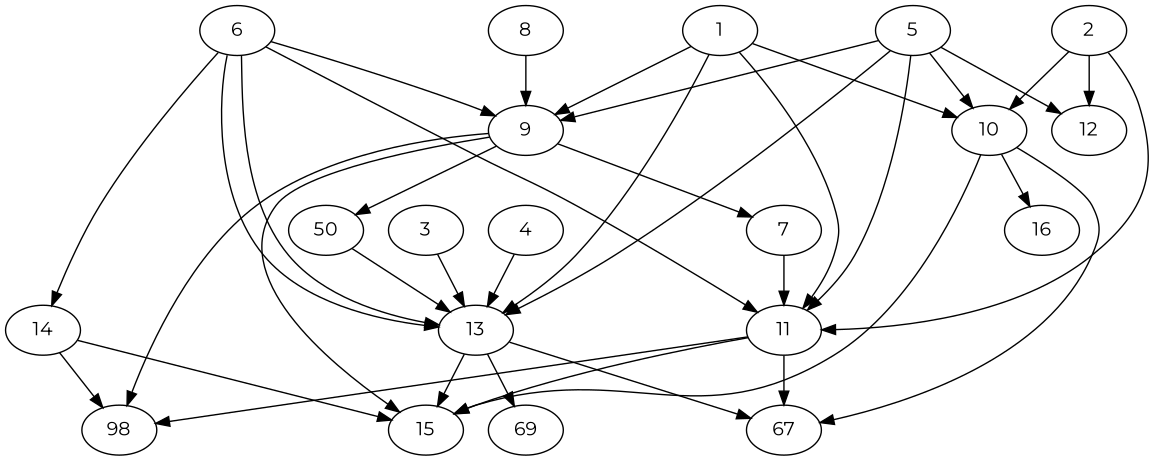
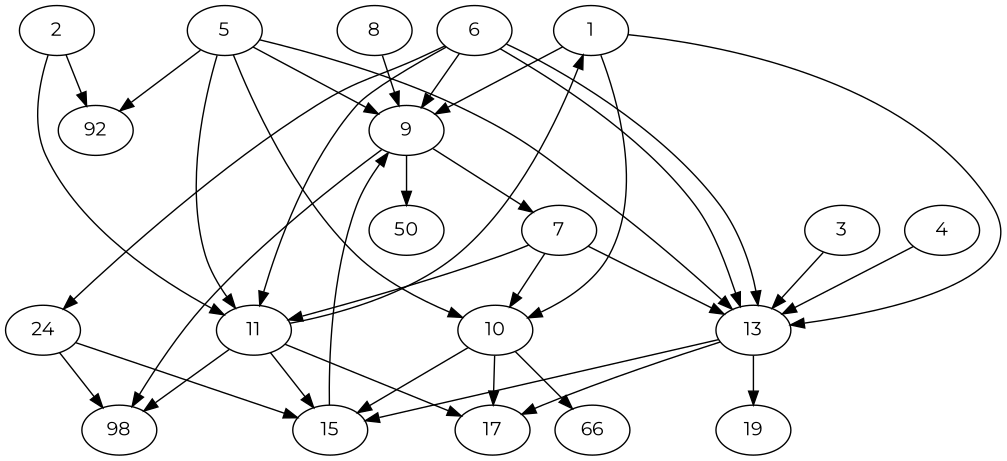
edge "2" -> "10": now "7" -> "10"
node "12": label "12" -> "92"
edge "1" -> "11": reversed
edge "9" -> "15": reversed
node "16": label "16" -> "66"
edge "50" -> "13": now "7" -> "13"
node "14": label "14" -> "24"
node "69": label "69" -> "19"
node "67": label "67" -> "17"
